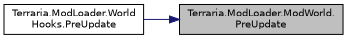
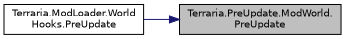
node "Terraria.ModLoader.ModWorld. PreUpdate": label "Terraria.ModLoader.ModWorld. PreUpdate" -> "Terraria.PreUpdate.ModWorld. PreUpdate"
